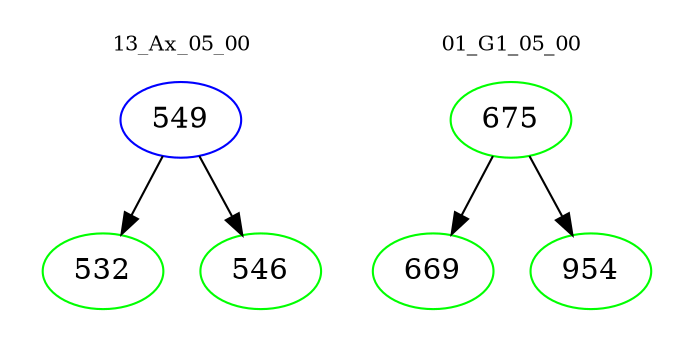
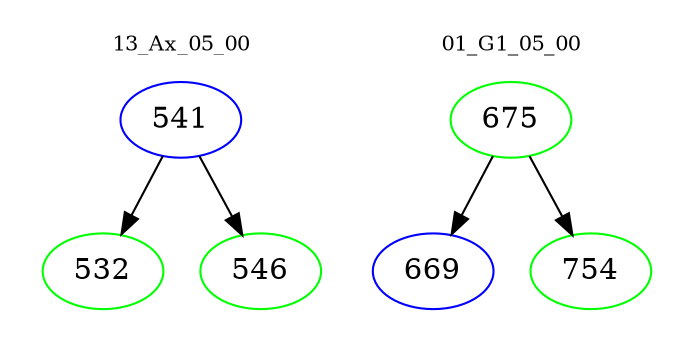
node "549": label "549" -> "541"
node "669": color green -> blue
node "954": label "954" -> "754"
